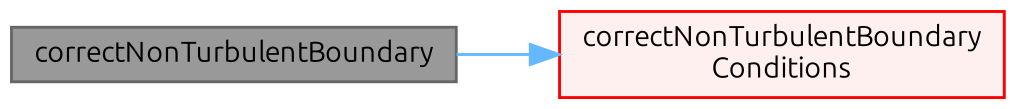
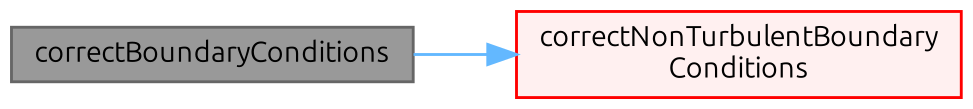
node "correctNonTurbulentBoundary": label "correctNonTurbulentBoundary" -> "correctBoundaryConditions"
